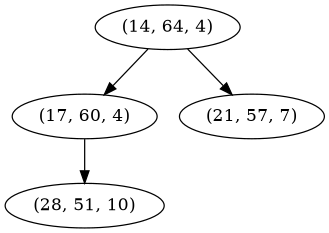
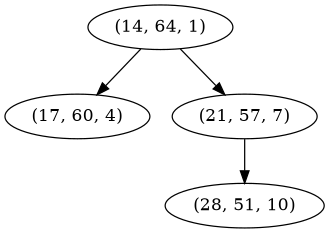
node "(14, 64, 4)": label "(14, 64, 4)" -> "(14, 64, 1)"
edge "(17, 60, 4)" -> "(28, 51, 10)": now "(21, 57, 7)" -> "(28, 51, 10)"
